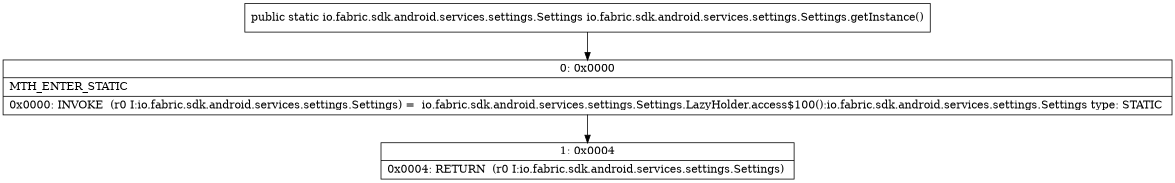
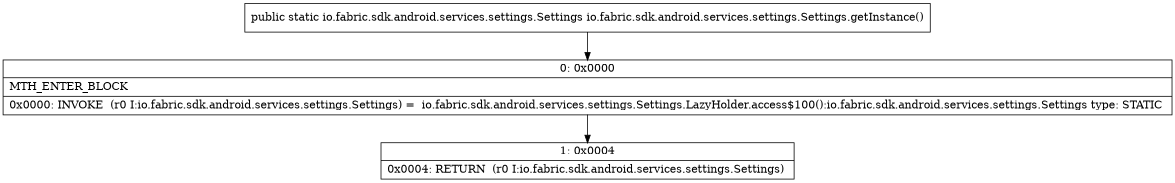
node "0: 0x0000": text "MTH_ENTER_STATIC" -> "MTH_ENTER_BLOCK"
